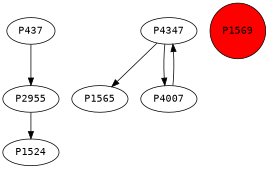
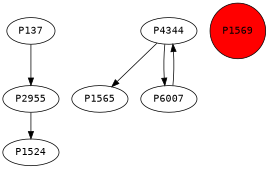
node "P437": label "P437" -> "P137"
node "P4347": label "P4347" -> "P4344"
node "P4007": label "P4007" -> "P6007"
